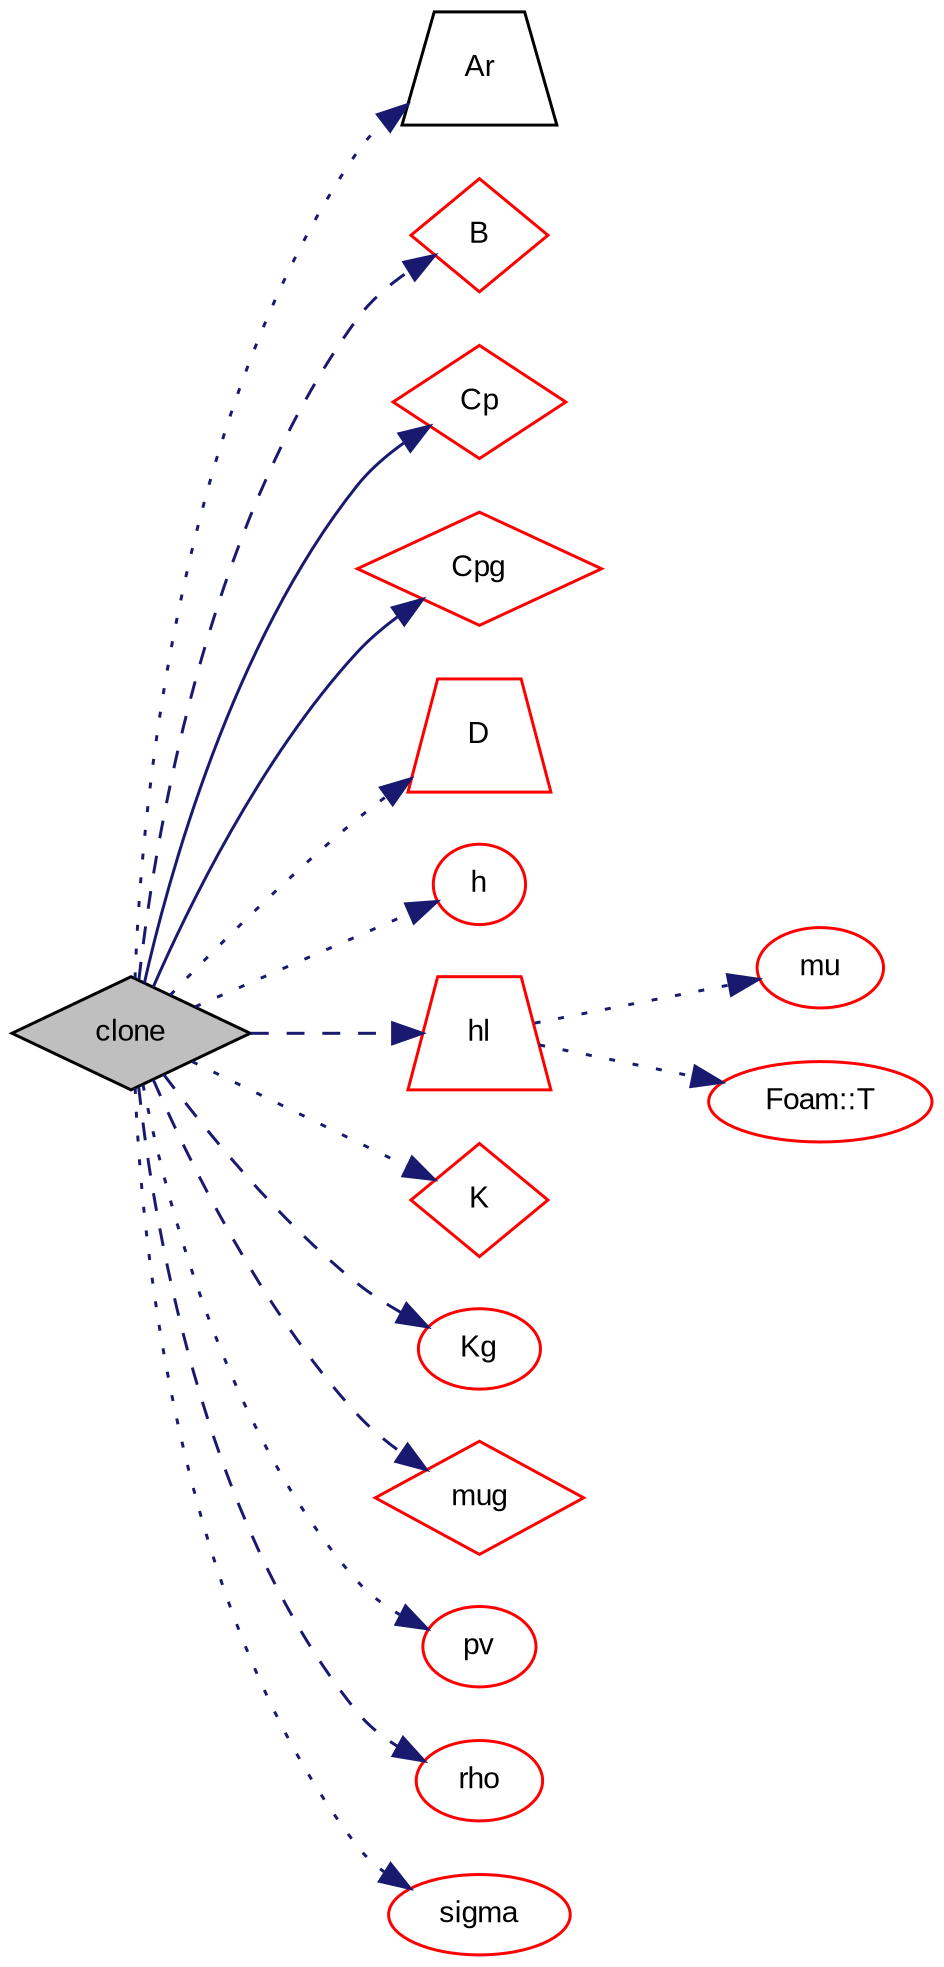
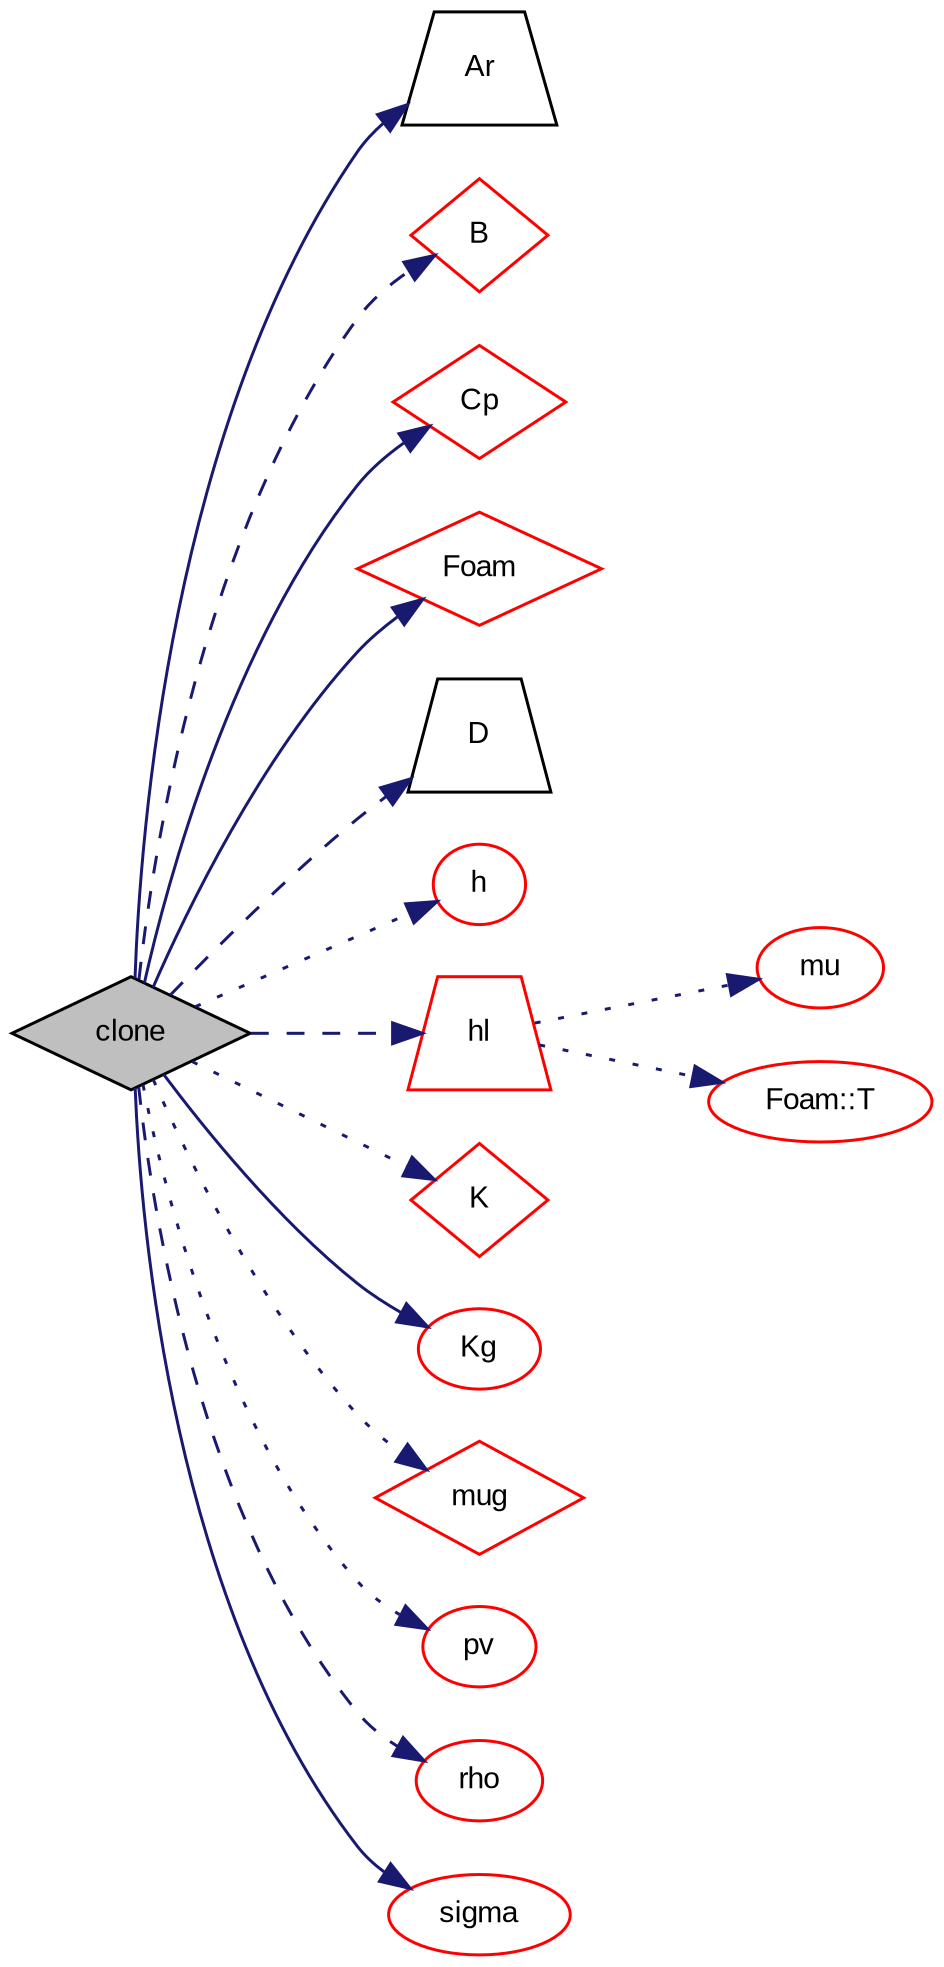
edge "clone" -> "Ar": style dotted -> solid
node "Cpg": label "Cpg" -> "Foam"
node "D": color red -> black
edge "clone" -> "D": style dotted -> dashed
edge "clone" -> "Kg": style dashed -> solid
edge "clone" -> "mug": style dashed -> dotted
edge "clone" -> "sigma": style dotted -> solid
